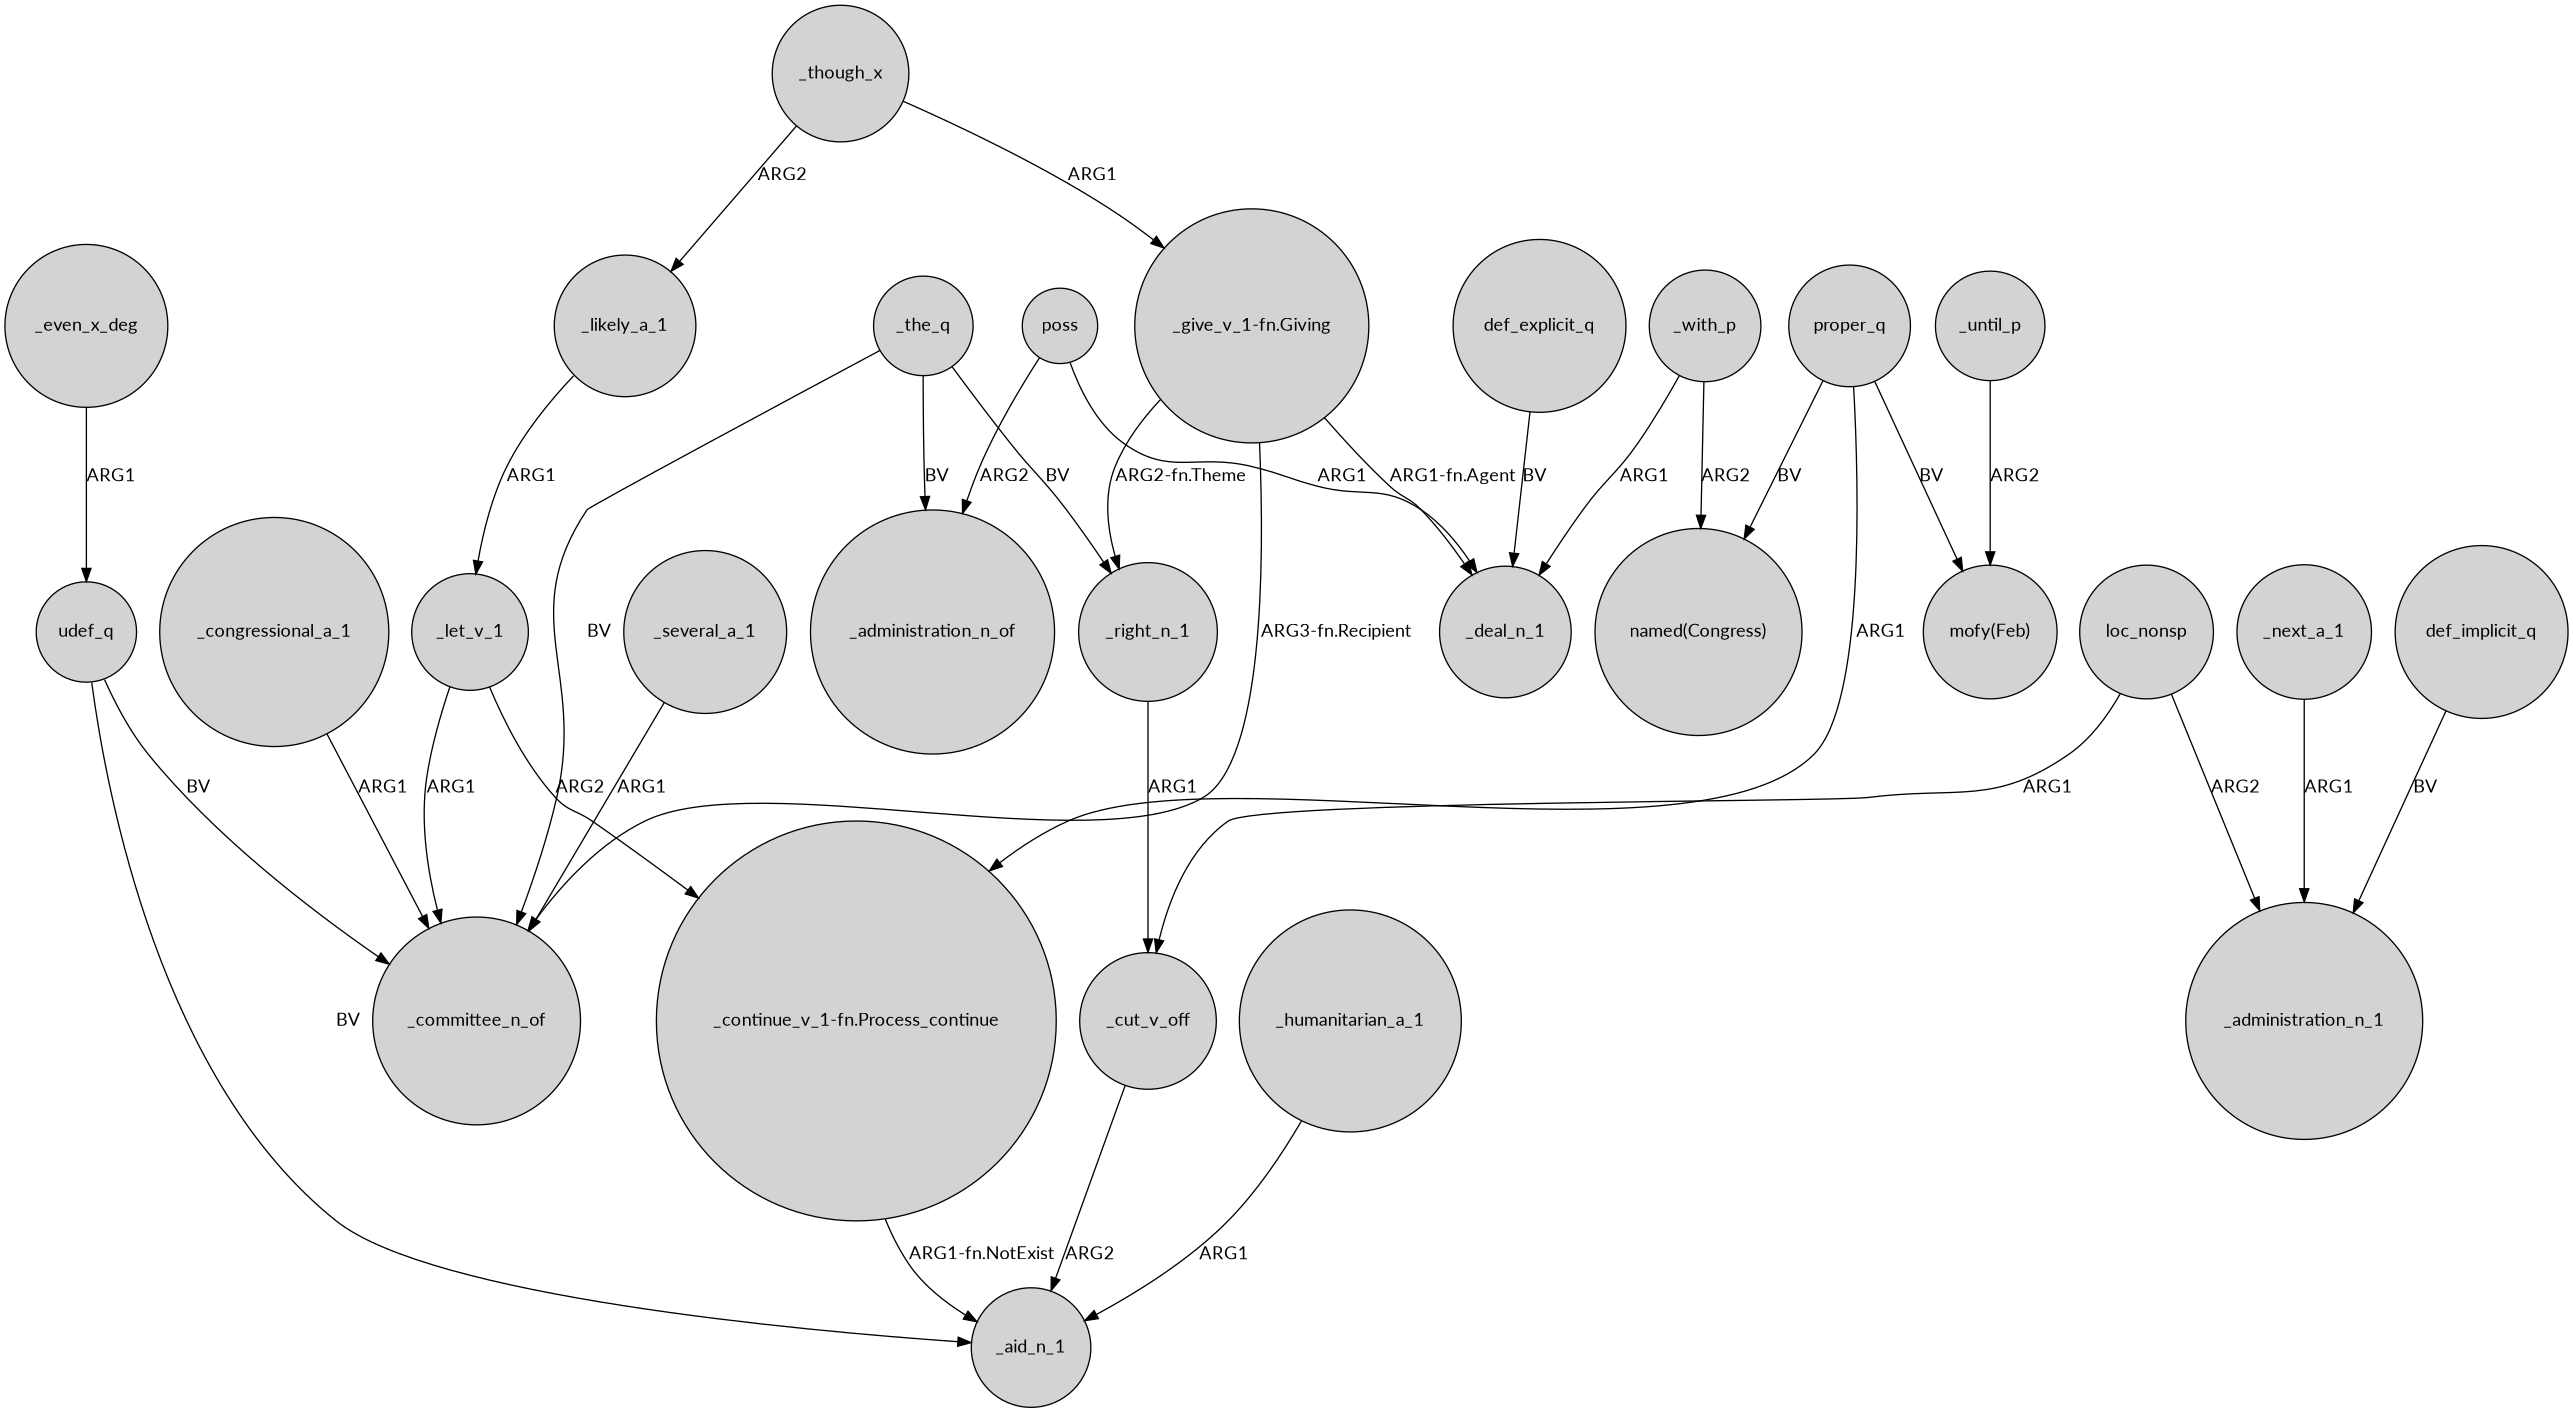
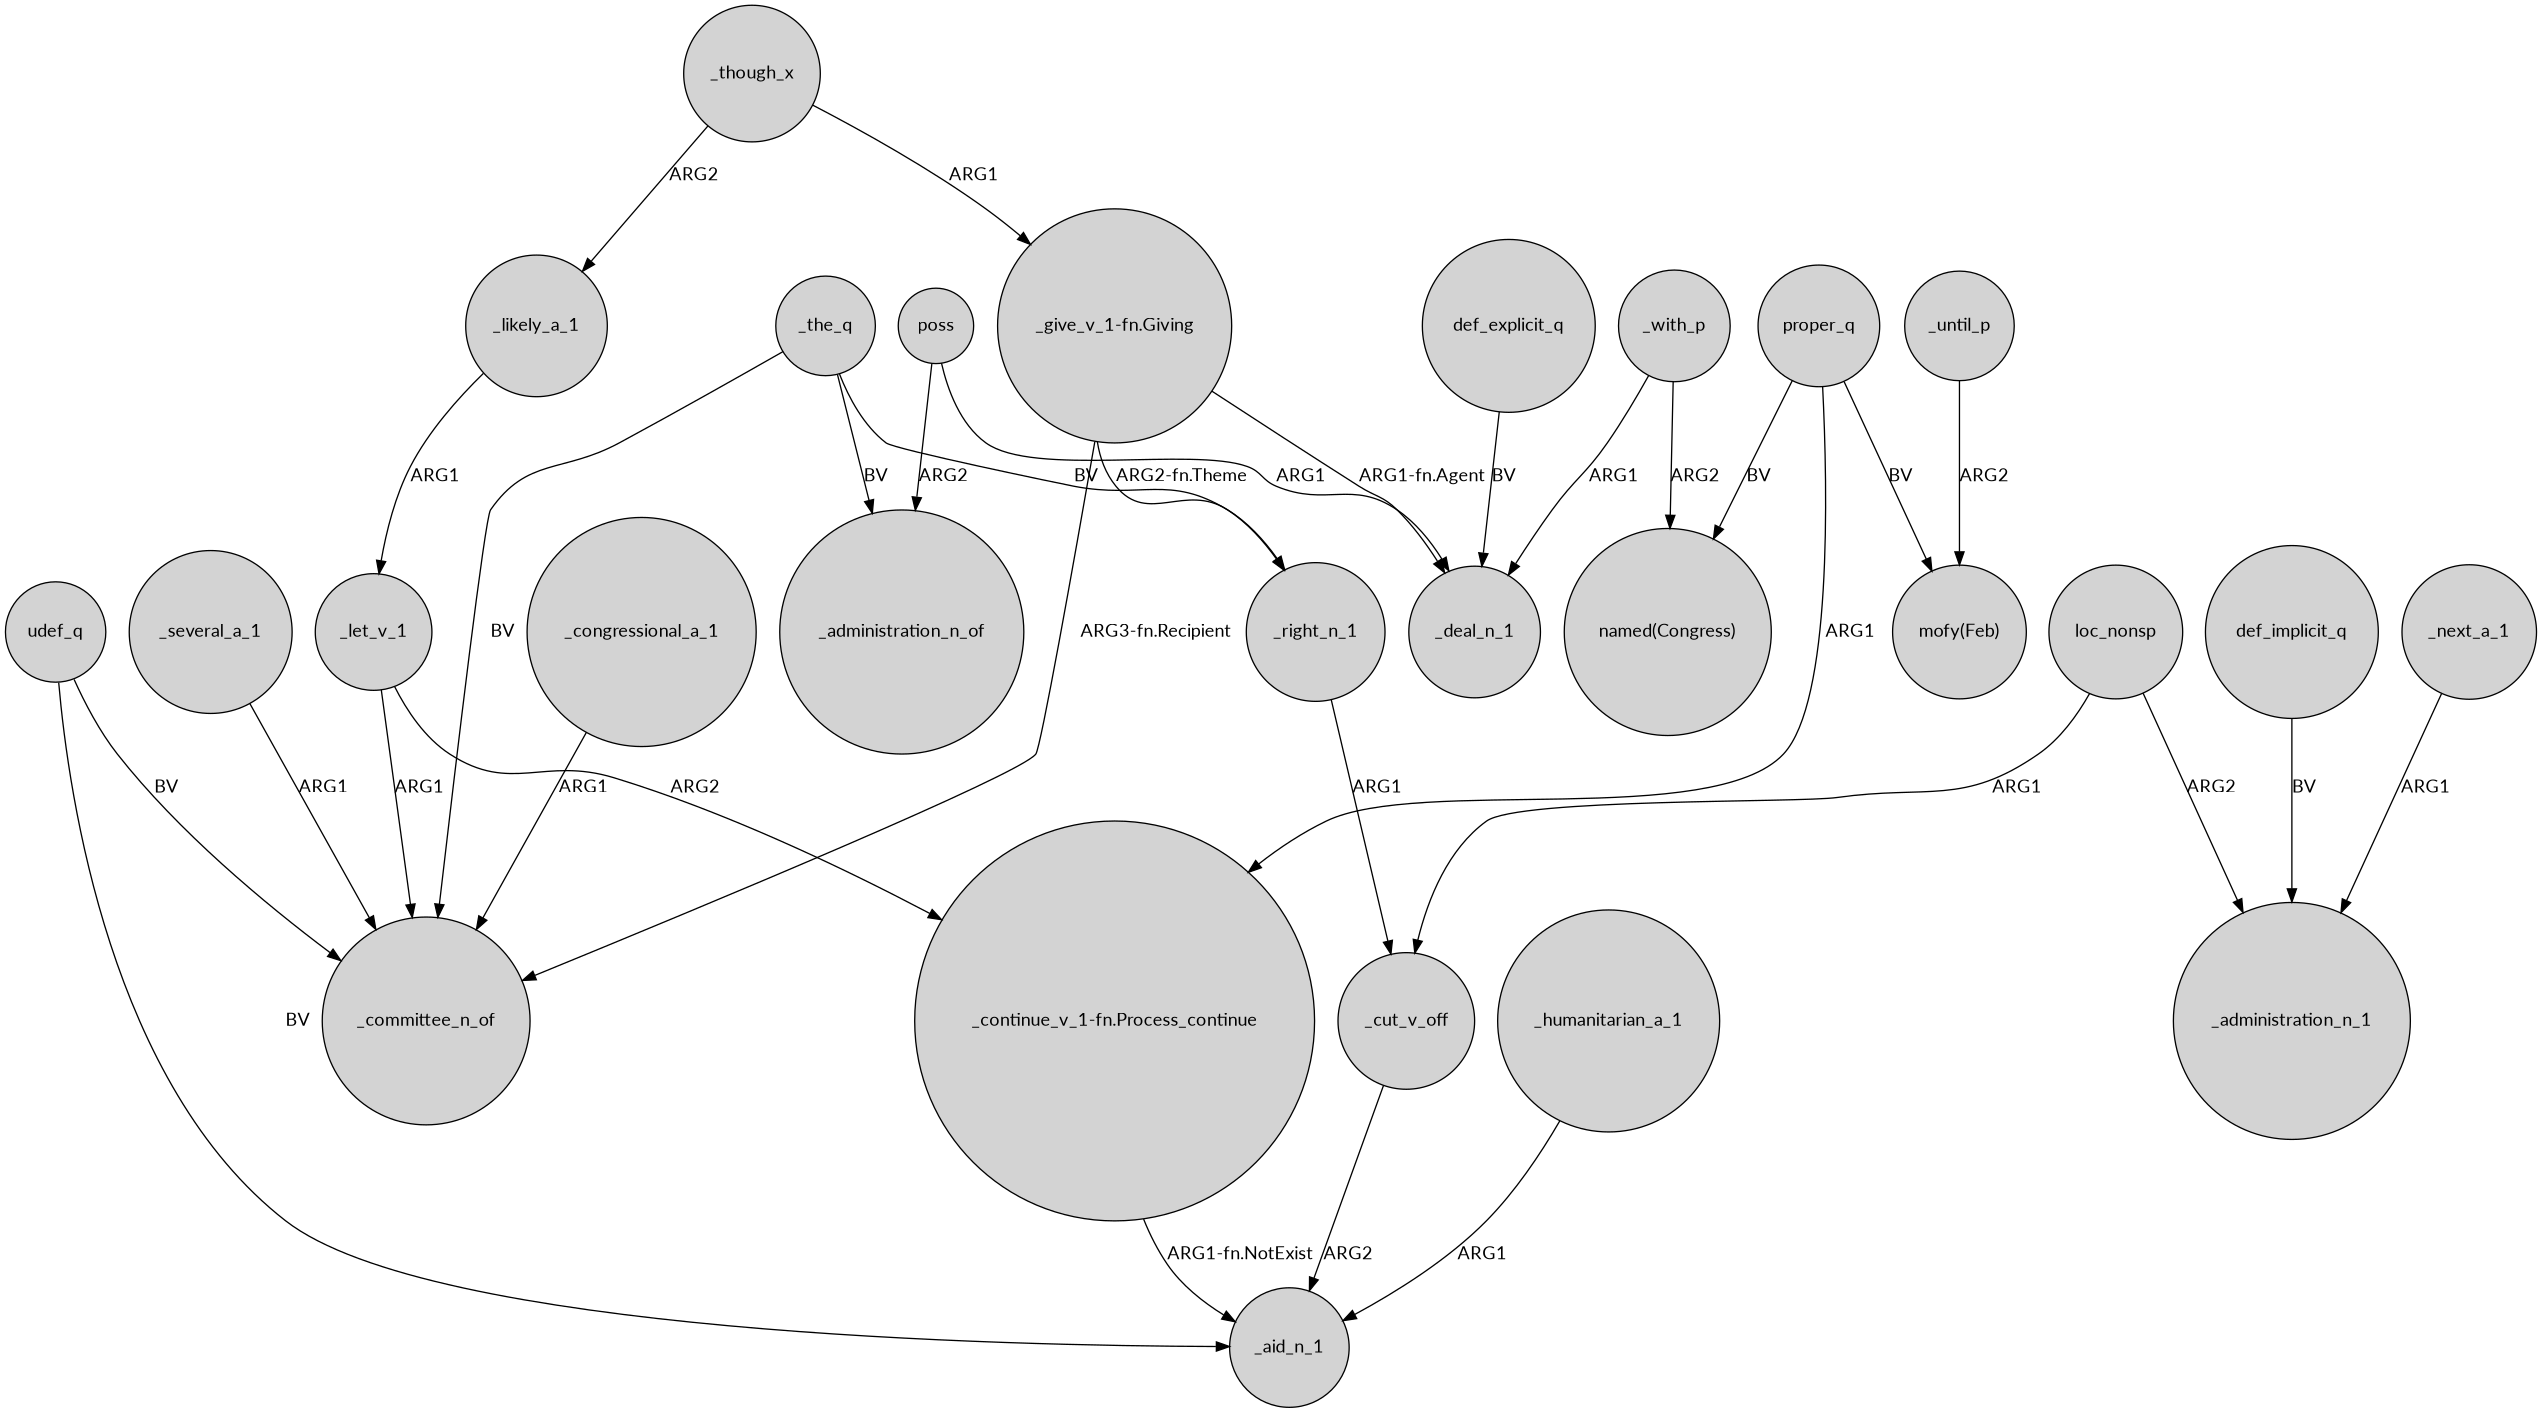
node "_even_x_deg": removed
